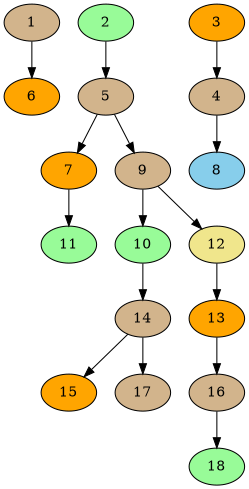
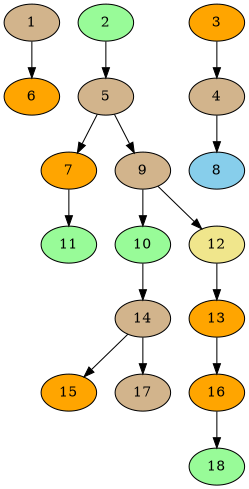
node "16": fillcolor tan -> orange
